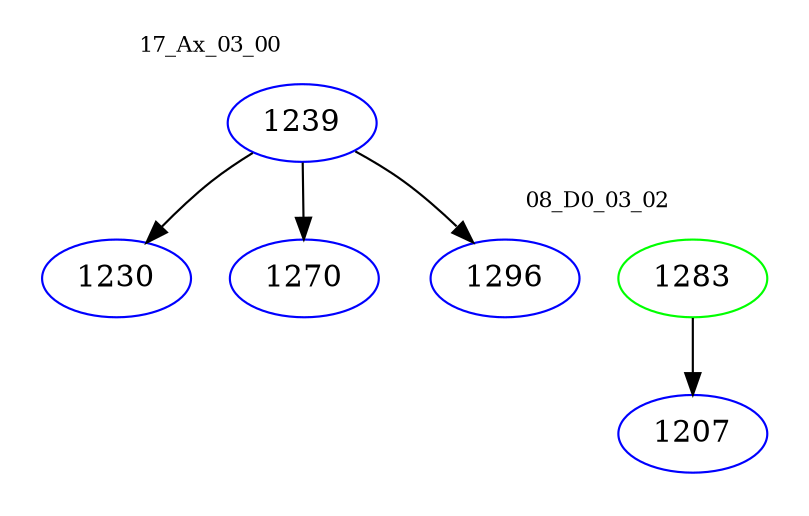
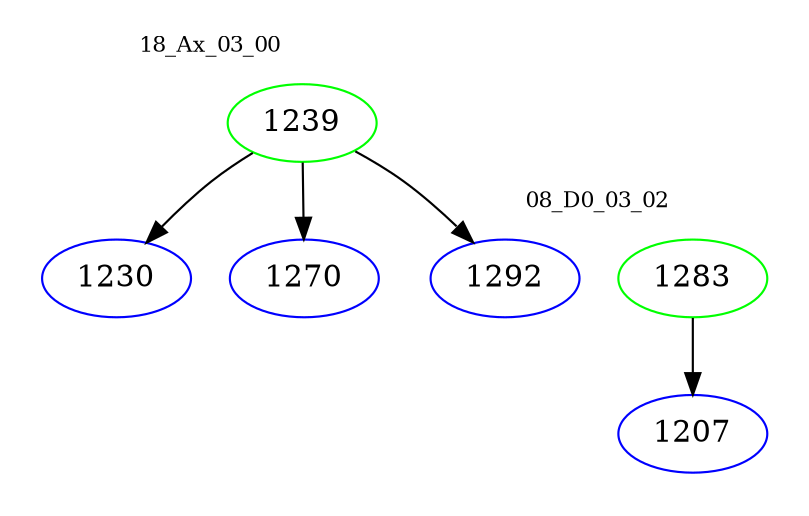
cluster "17_Ax_03_00": label "17_Ax_03_00" -> "18_Ax_03_00"
node "1239": color blue -> green
node "1296": label "1296" -> "1292"
